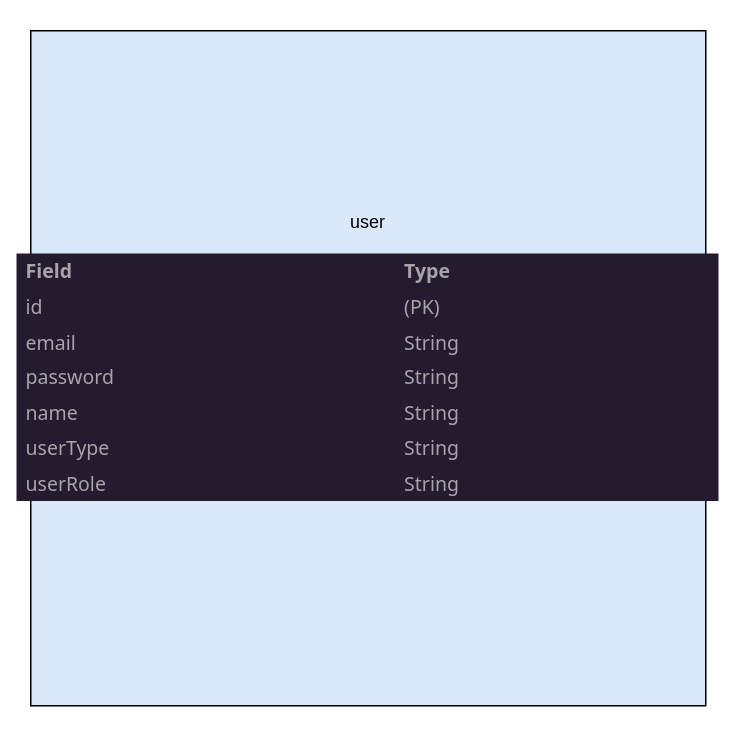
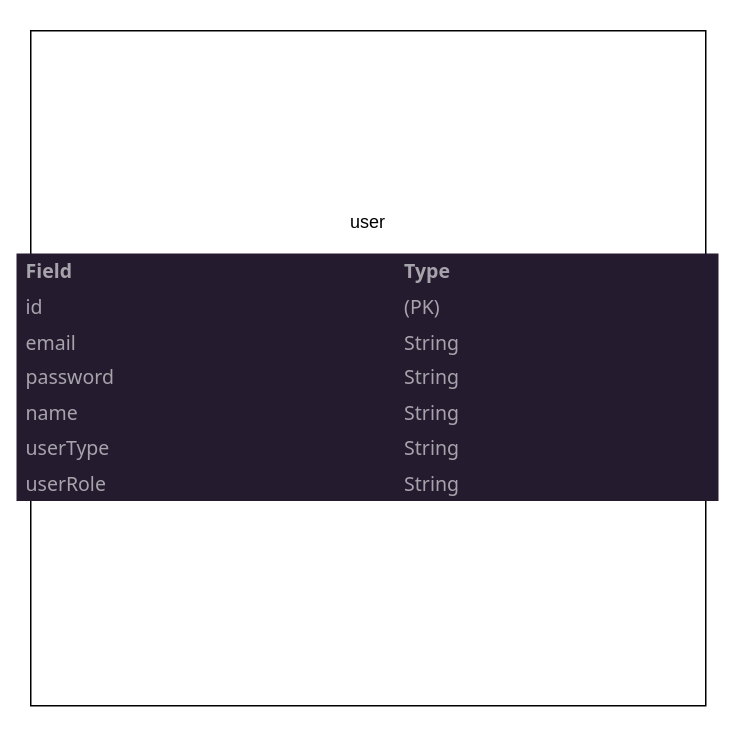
node "user FieldType id (PK) email String password String name String userType String userRole String": fillcolor #dae8fc -> #ffffff
